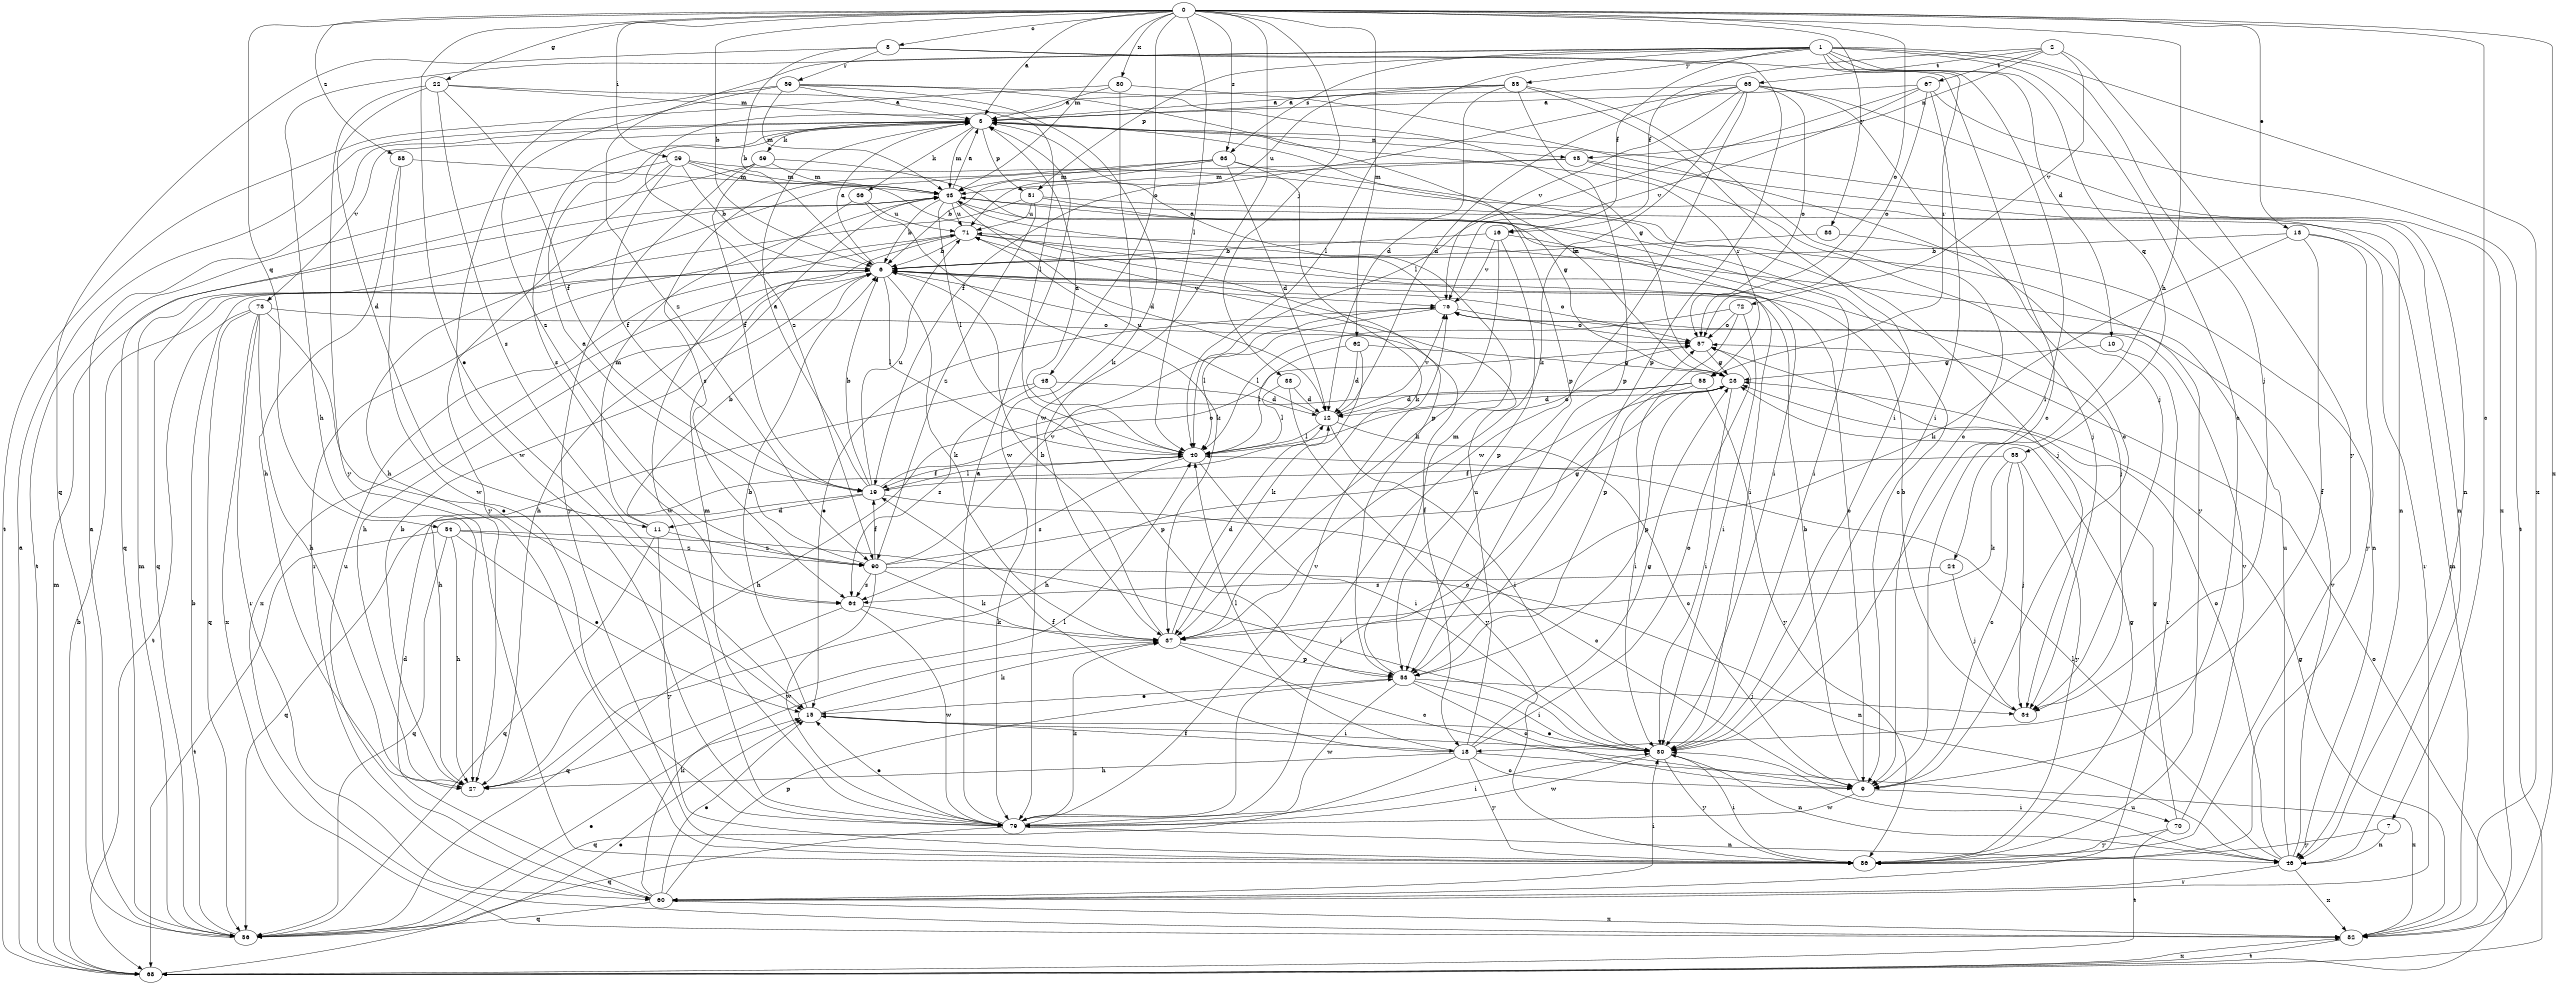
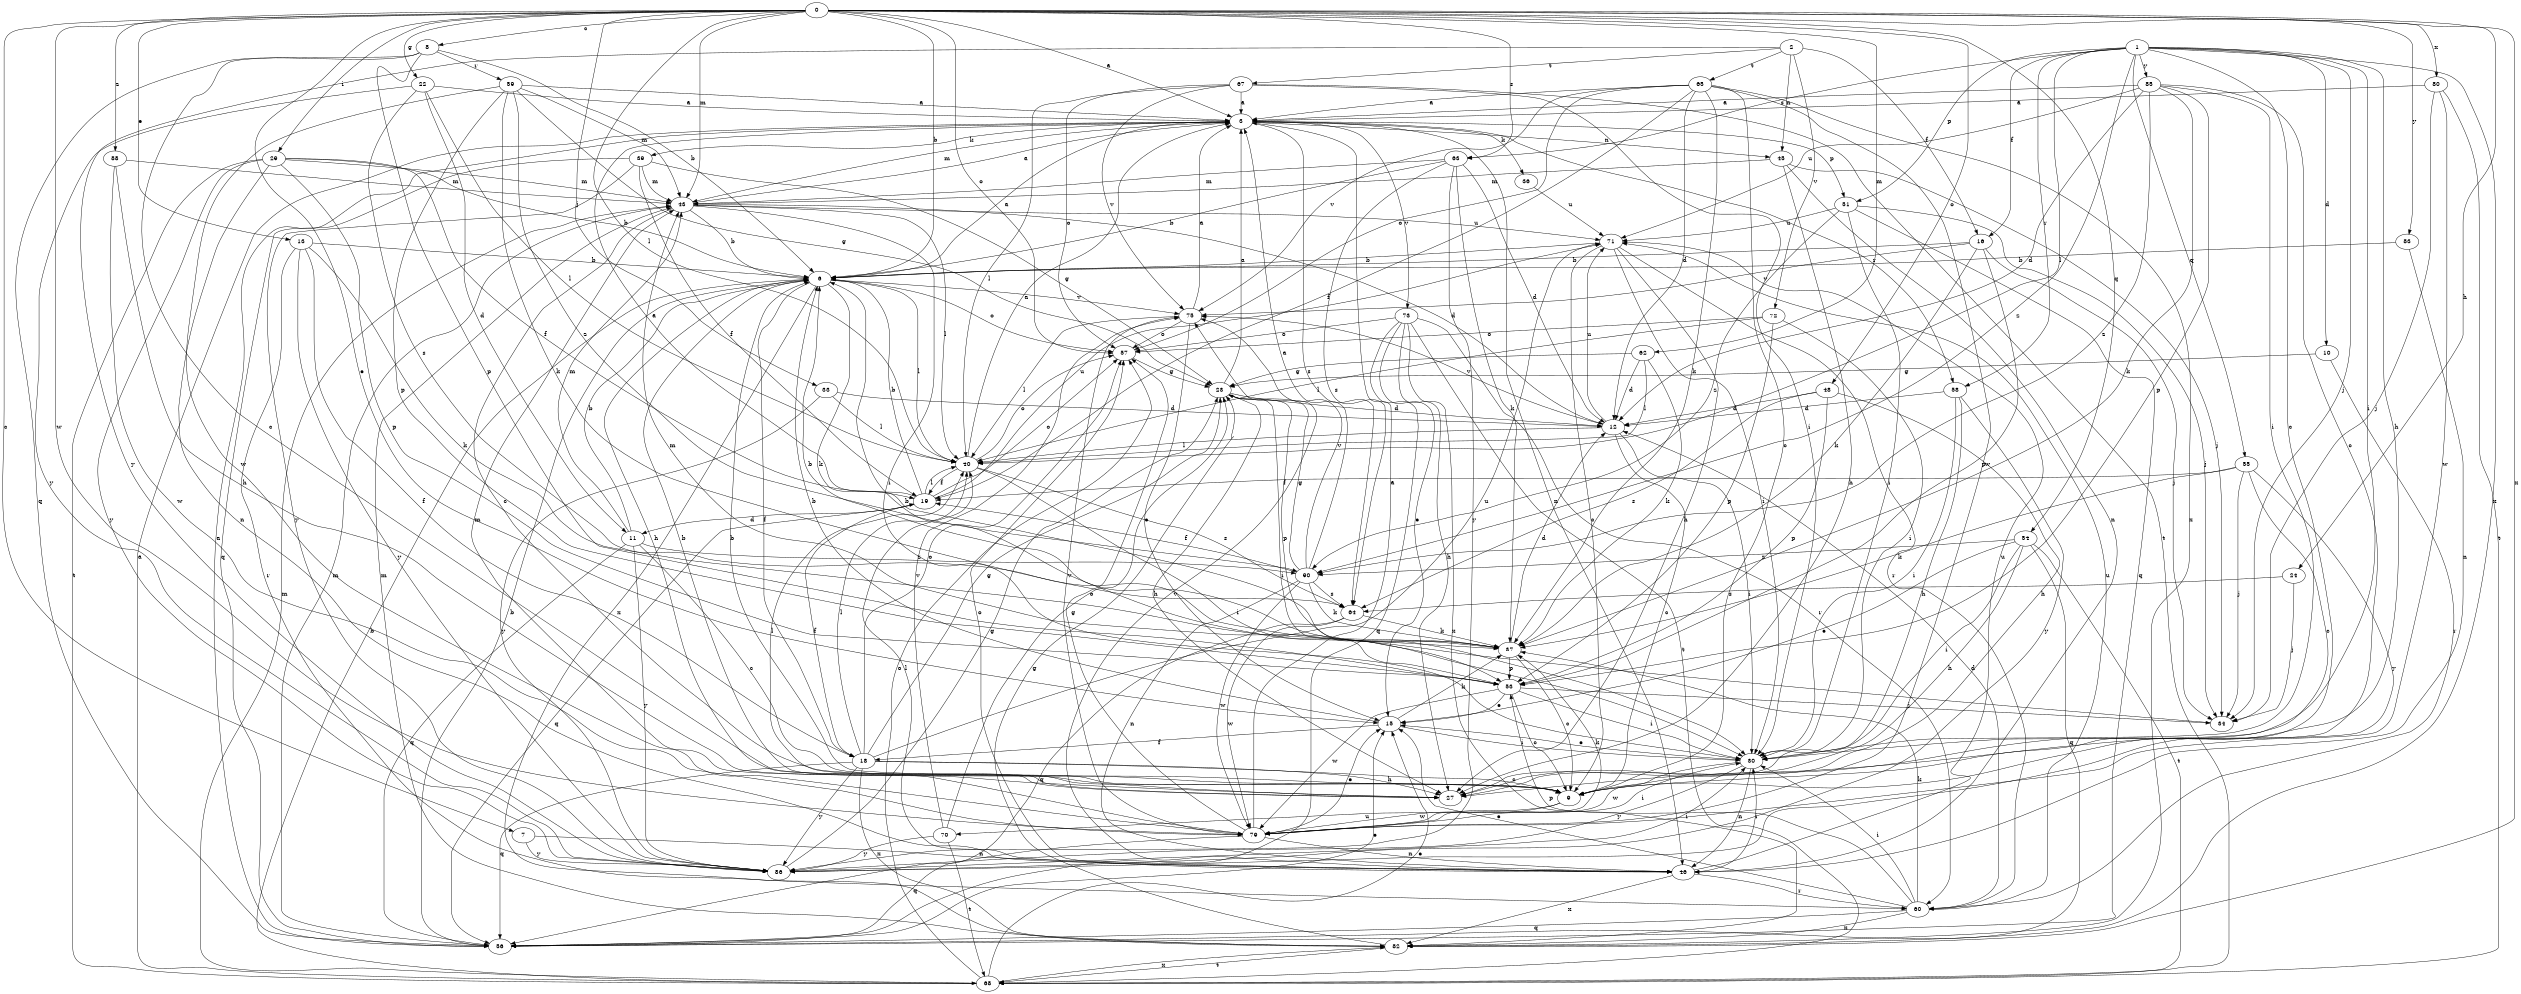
edge "22" -> "3": label "m" -> "a"
edge "22" -> "19": removed, label "f"
edge "36" -> "37": now "85" -> "37"
edge "19" -> "9": now "11" -> "9"
edge "36" -> "79": removed, label "w"
